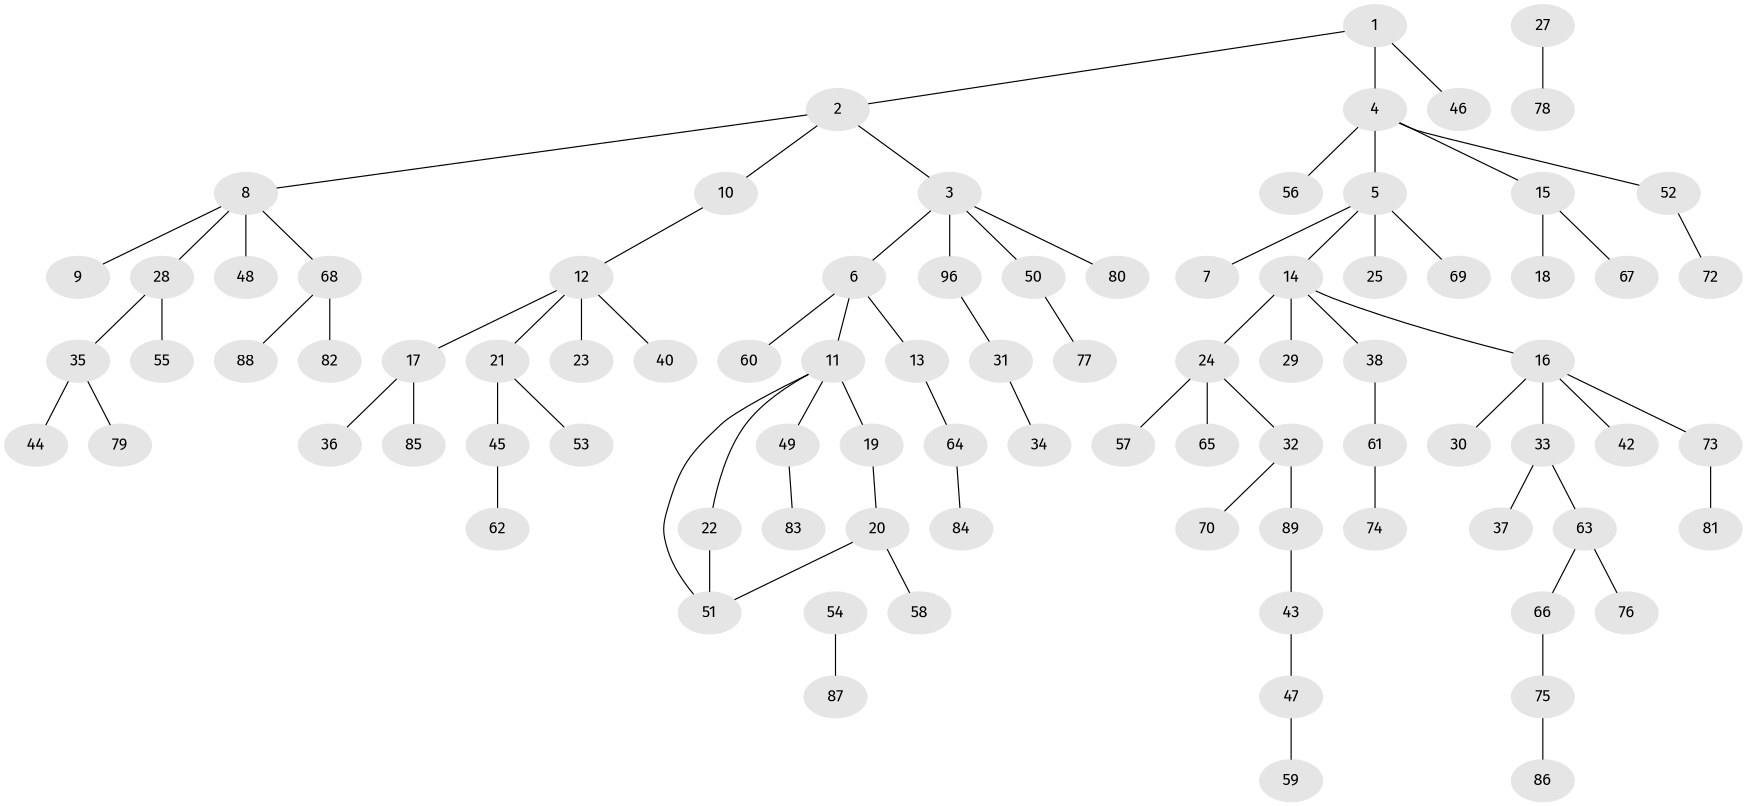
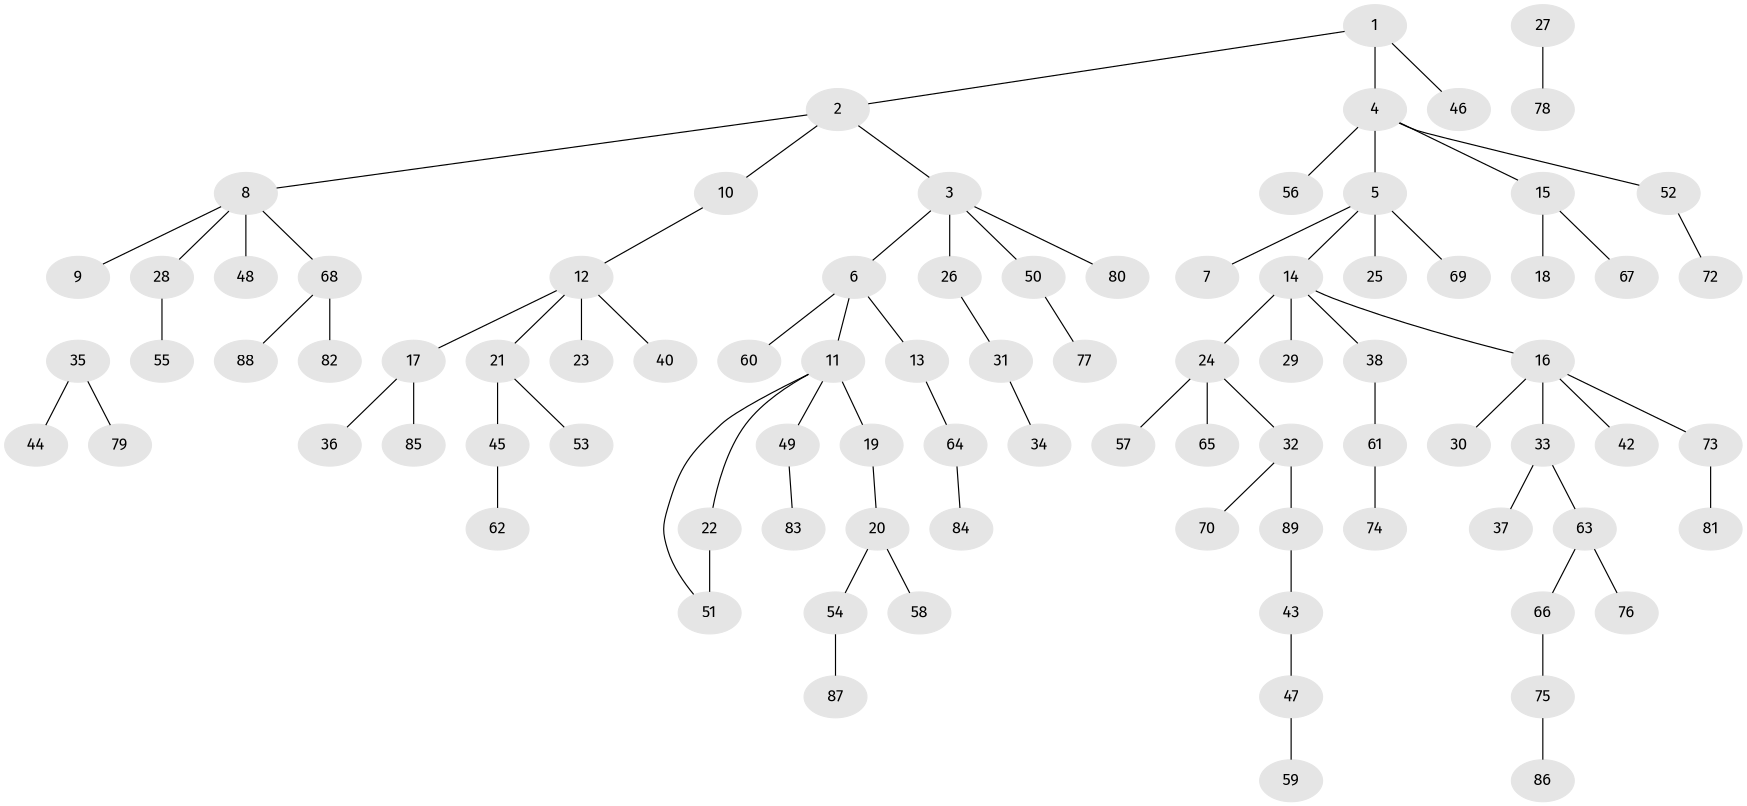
node "96": label "96" -> "26"
edge "28" -- "35": removed
edge "20" -- "51": now "20" -- "54"
